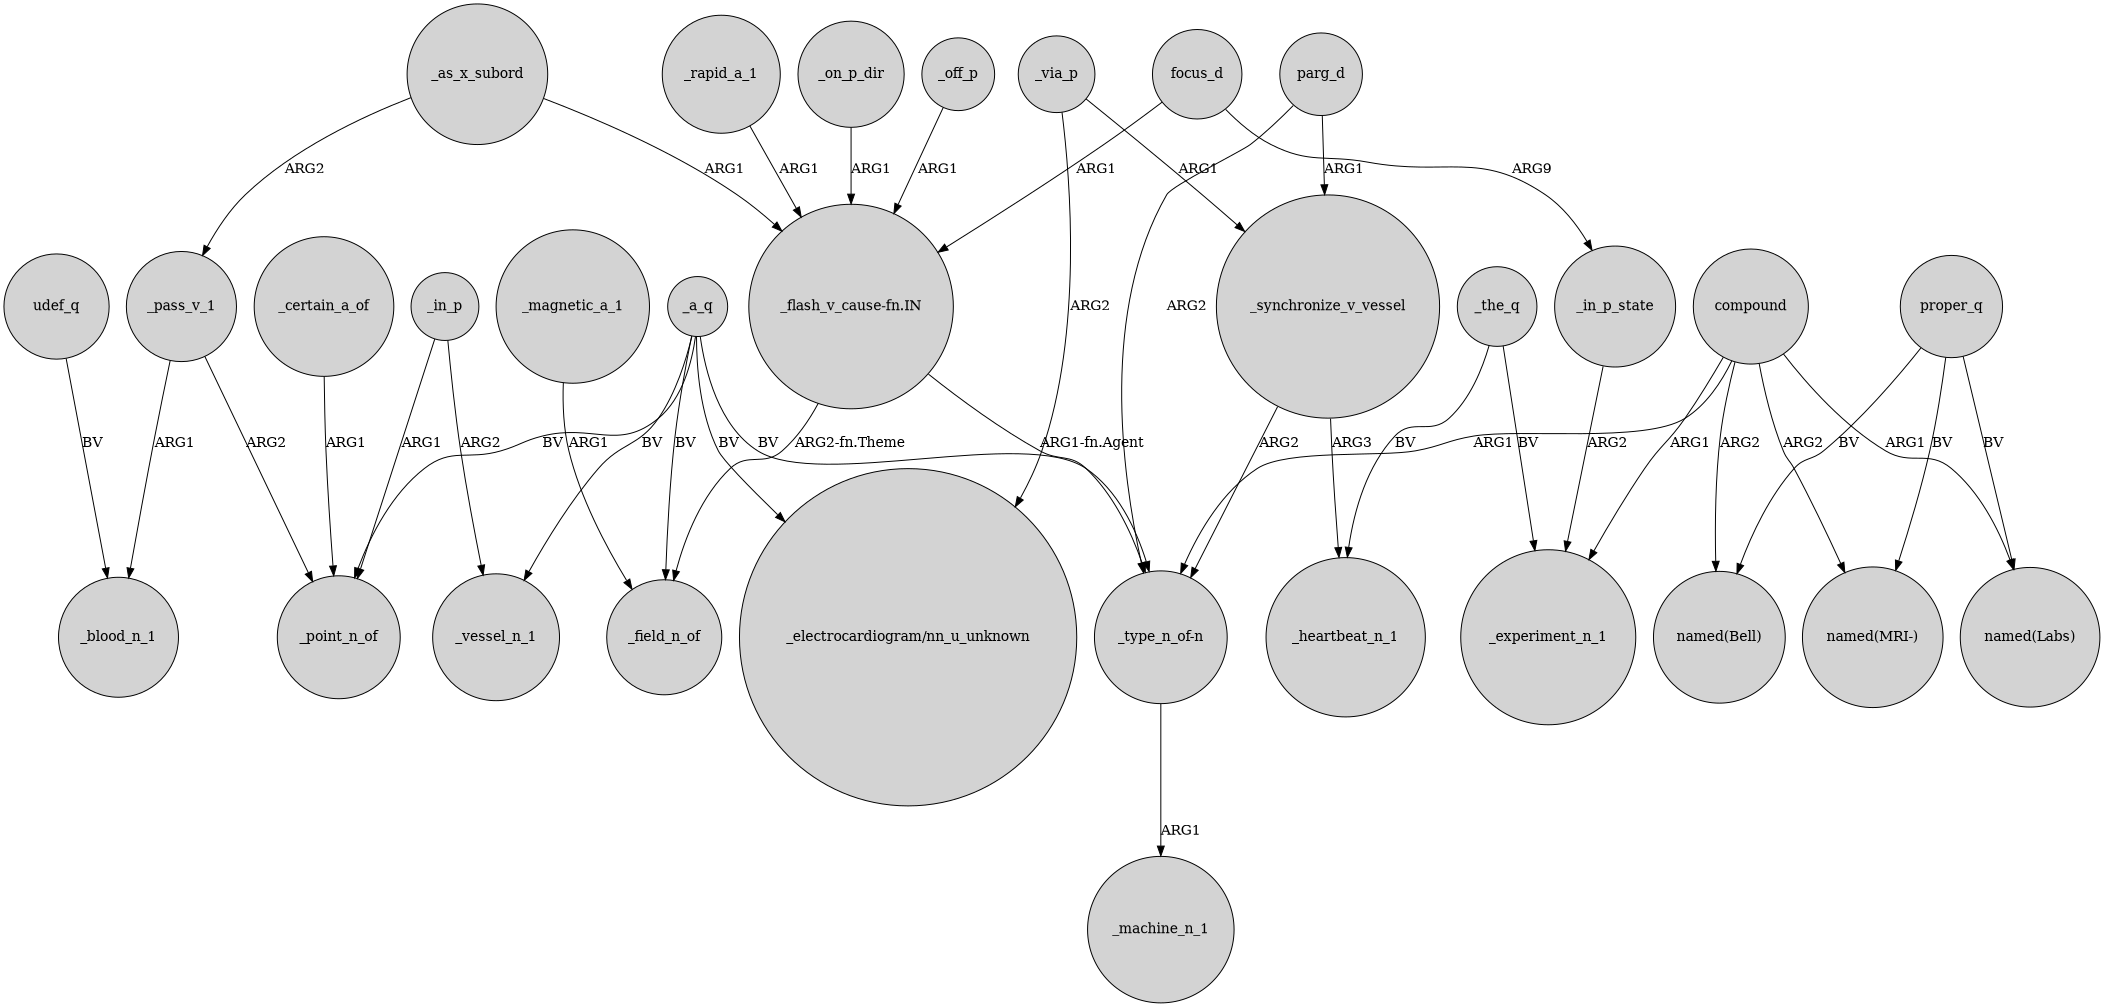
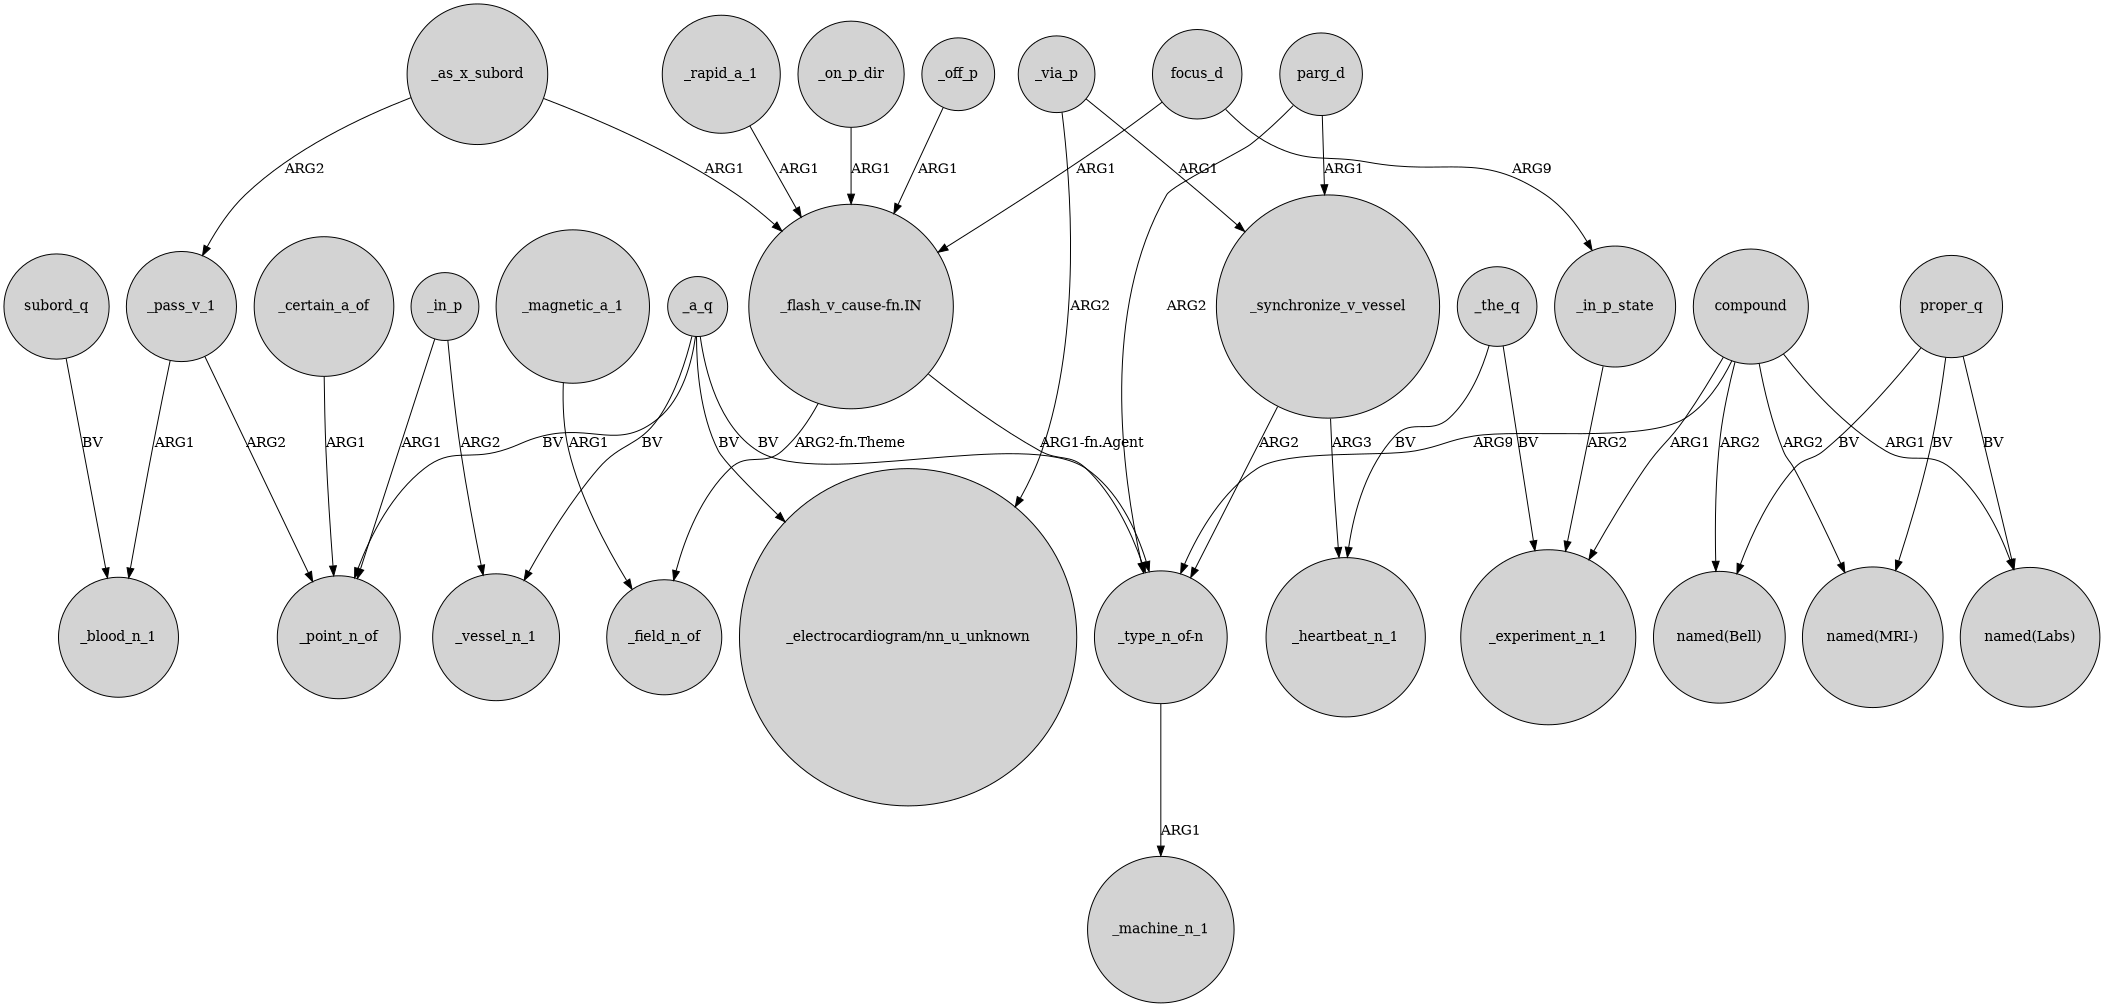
node "udef_q": label "udef_q" -> "subord_q"
edge "compound" -> "_type_n_of-n": label "ARG1" -> "ARG9"
edge "_a_q" -> "_field_n_of": removed, label "BV"
